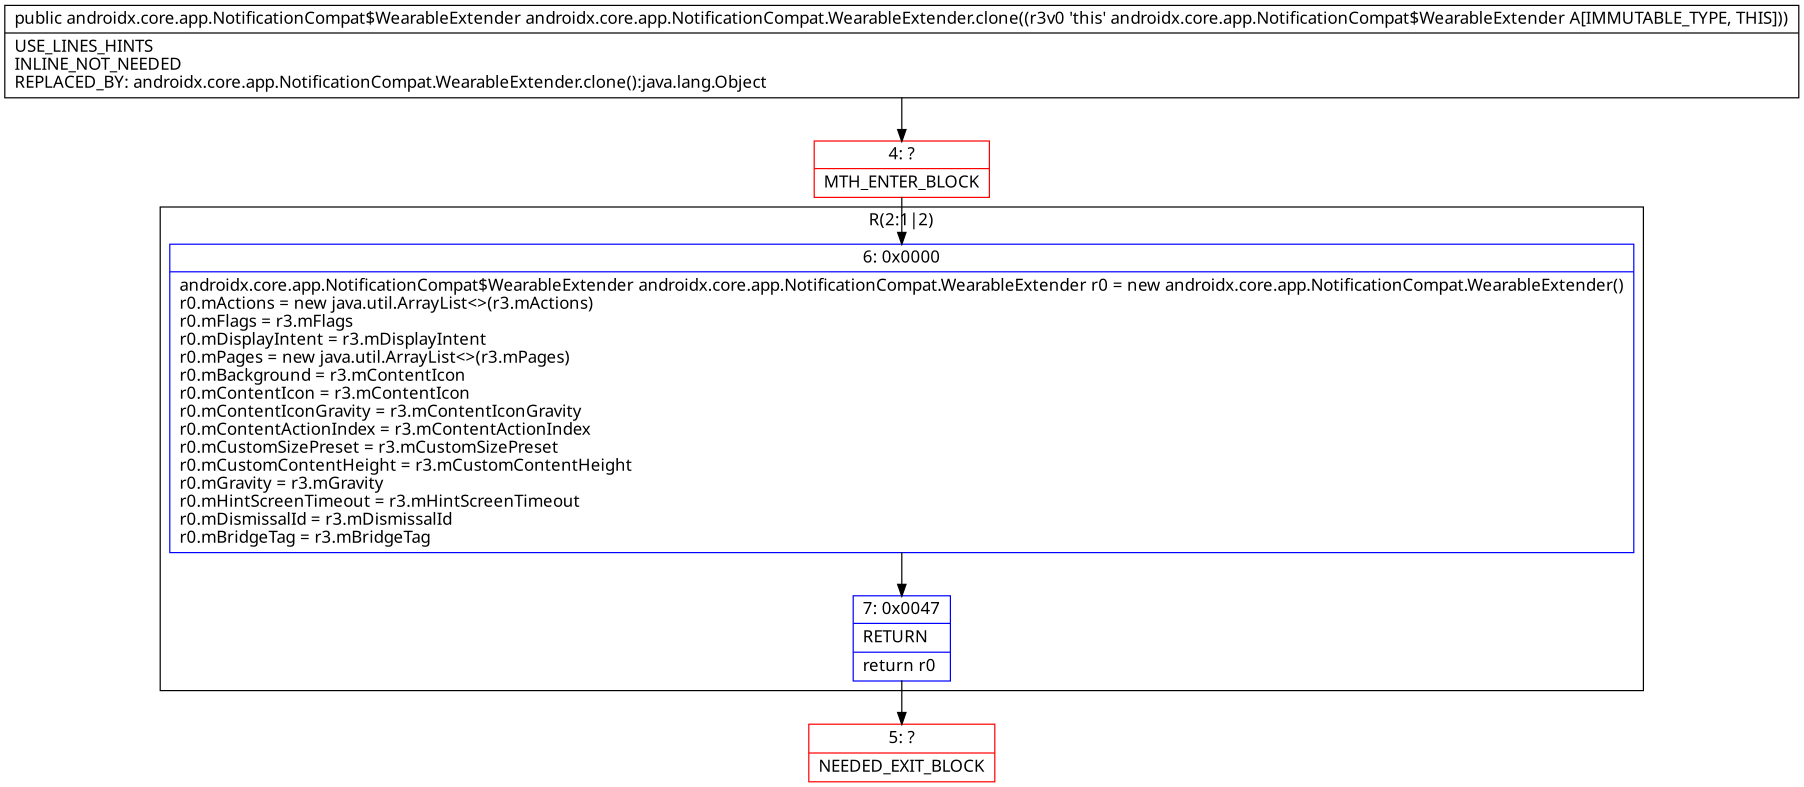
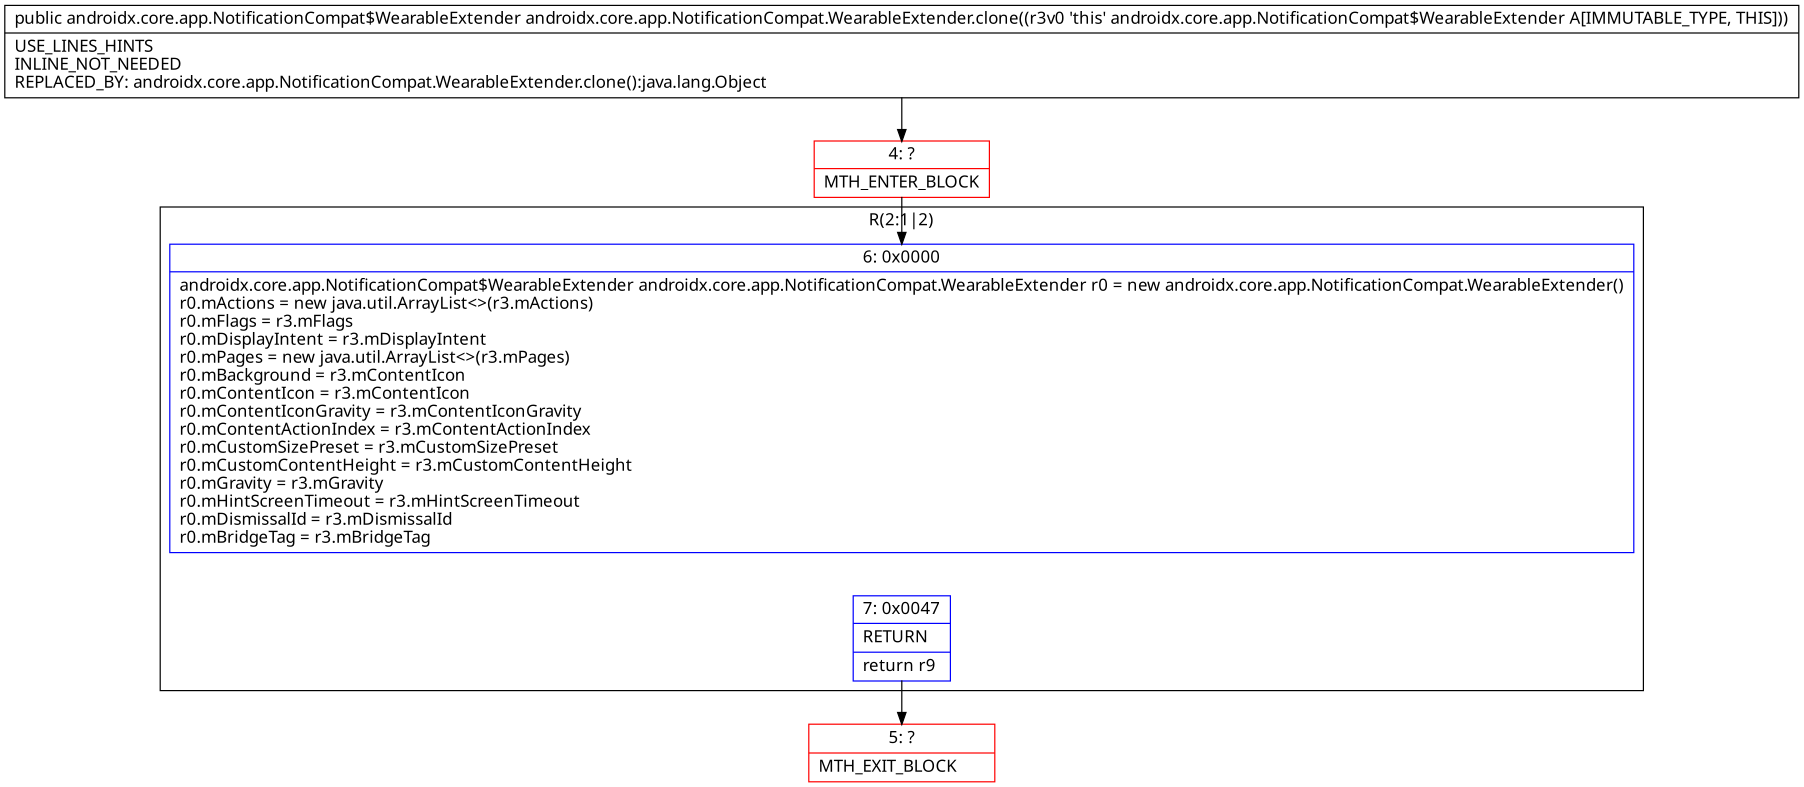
edge "6: 0x0000" -> "7: 0x0047": removed
node "7: 0x0047": text "return r0" -> "return r9"
node "5: ?": text "NEEDED_EXIT_BLOCK" -> "MTH_EXIT_BLOCK"
